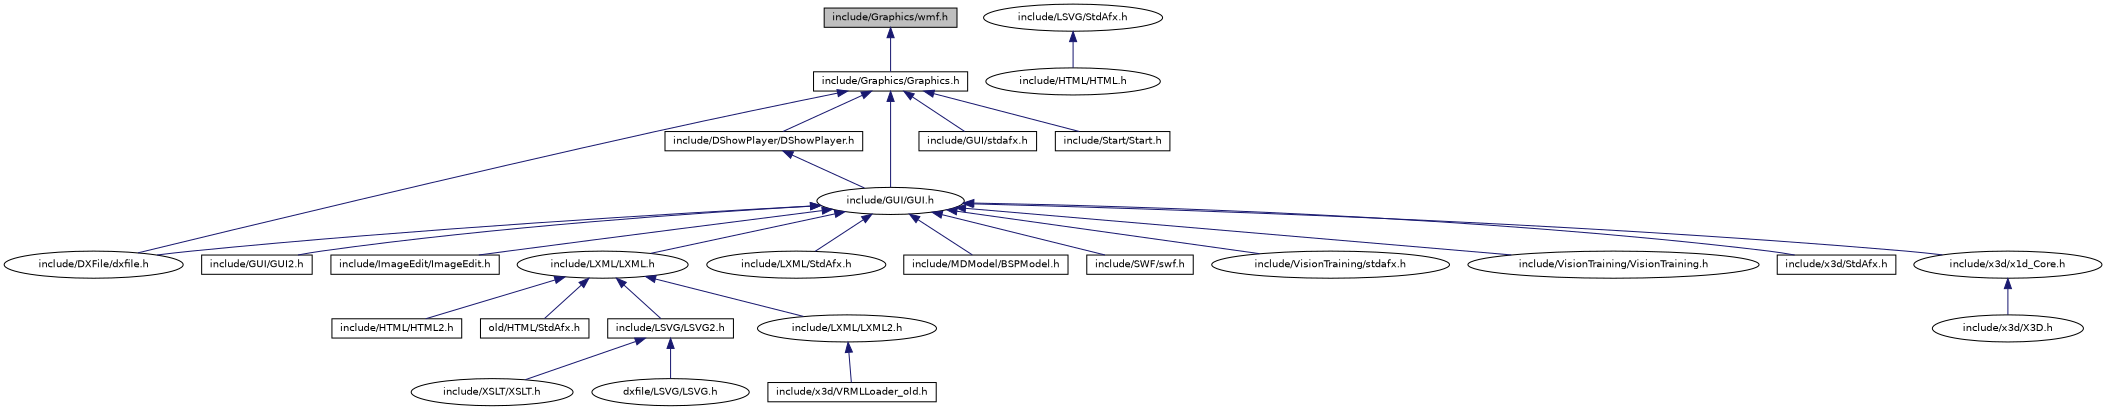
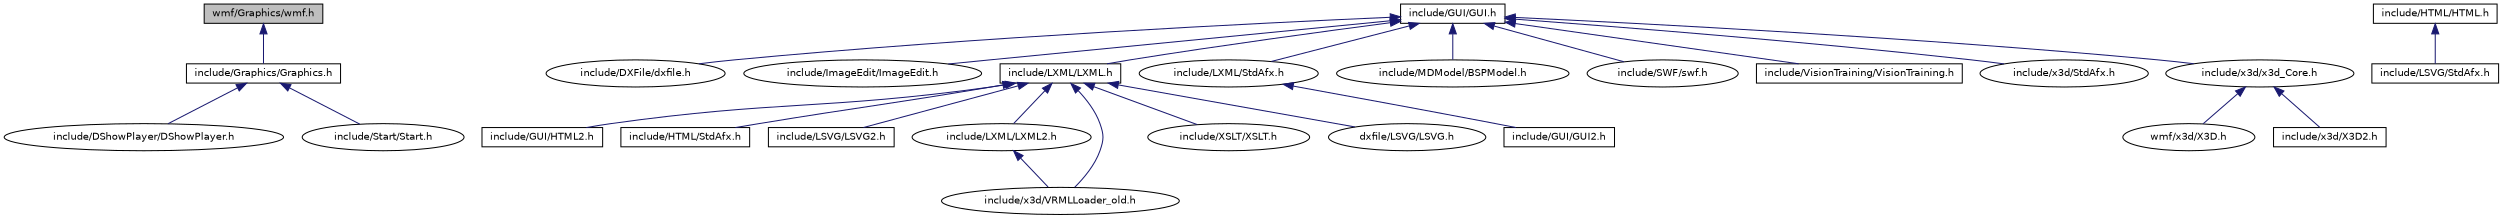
node "include/Graphics/wmf.h": label "include/Graphics/wmf.h" -> "wmf/Graphics/wmf.h"
node "include/LSVG/StdAfx.h": shape ellipse -> box
edge "include/HTML/HTML.h" -> "include/LSVG/StdAfx.h": reversed
node "include/HTML/HTML.h": shape ellipse -> box
node "include/x3d/X3D2.h": added
edge "include/x3d/VRMLLoader_old.h" -> "include/LXML/LXML.h": added
node "include/DShowPlayer/DShowPlayer.h": shape box -> ellipse
node "include/GUI/stdafx.h": removed
node "include/Start/Start.h": shape box -> ellipse
edge "include/GUI/GUI.h" -> "include/Graphics/Graphics.h": removed
edge "include/DXFile/dxfile.h" -> "include/Graphics/Graphics.h": removed
edge "include/GUI/GUI.h" -> "include/DShowPlayer/DShowPlayer.h": removed
node "include/GUI/GUI.h": shape ellipse -> box
edge "include/GUI/GUI2.h" -> "include/GUI/GUI.h": now "include/GUI/GUI2.h" -> "include/LXML/StdAfx.h"
node "include/ImageEdit/ImageEdit.h": shape box -> ellipse
node "include/LXML/LXML.h": shape ellipse -> box
node "include/MDModel/BSPModel.h": shape box -> ellipse
node "include/SWF/swf.h": shape box -> ellipse
node "include/VisionTraining/stdafx.h": removed
node "include/VisionTraining/VisionTraining.h": shape ellipse -> box
node "include/x3d/StdAfx.h": shape box -> ellipse
node "include/x3d/x1d_Core.h": label "include/x3d/x1d_Core.h" -> "include/x3d/x3d_Core.h"
node "include/HTML/HTML2.h": label "include/HTML/HTML2.h" -> "include/GUI/HTML2.h"
node "old/HTML/StdAfx.h": label "old/HTML/StdAfx.h" -> "include/HTML/StdAfx.h"
node "include/x3d/X3D.h": label "include/x3d/X3D.h" -> "wmf/x3d/X3D.h"
edge "include/XSLT/XSLT.h" -> "include/LSVG/LSVG2.h": now "include/XSLT/XSLT.h" -> "include/LXML/LXML.h"
edge "dxfile/LSVG/LSVG.h" -> "include/LSVG/LSVG2.h": now "dxfile/LSVG/LSVG.h" -> "include/LXML/LXML.h"
node "include/x3d/VRMLLoader_old.h": shape box -> ellipse
